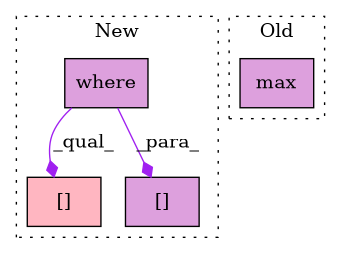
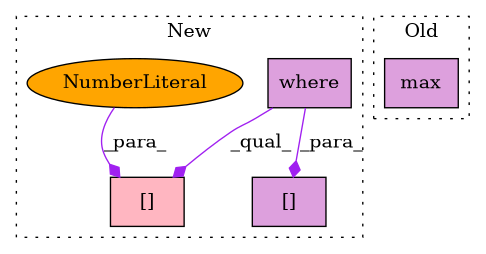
node "NumberLiteral": added
